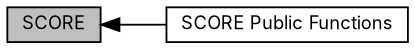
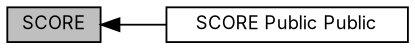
node "SCORE Public Functions": label "SCORE Public Functions" -> "SCORE Public Public"
